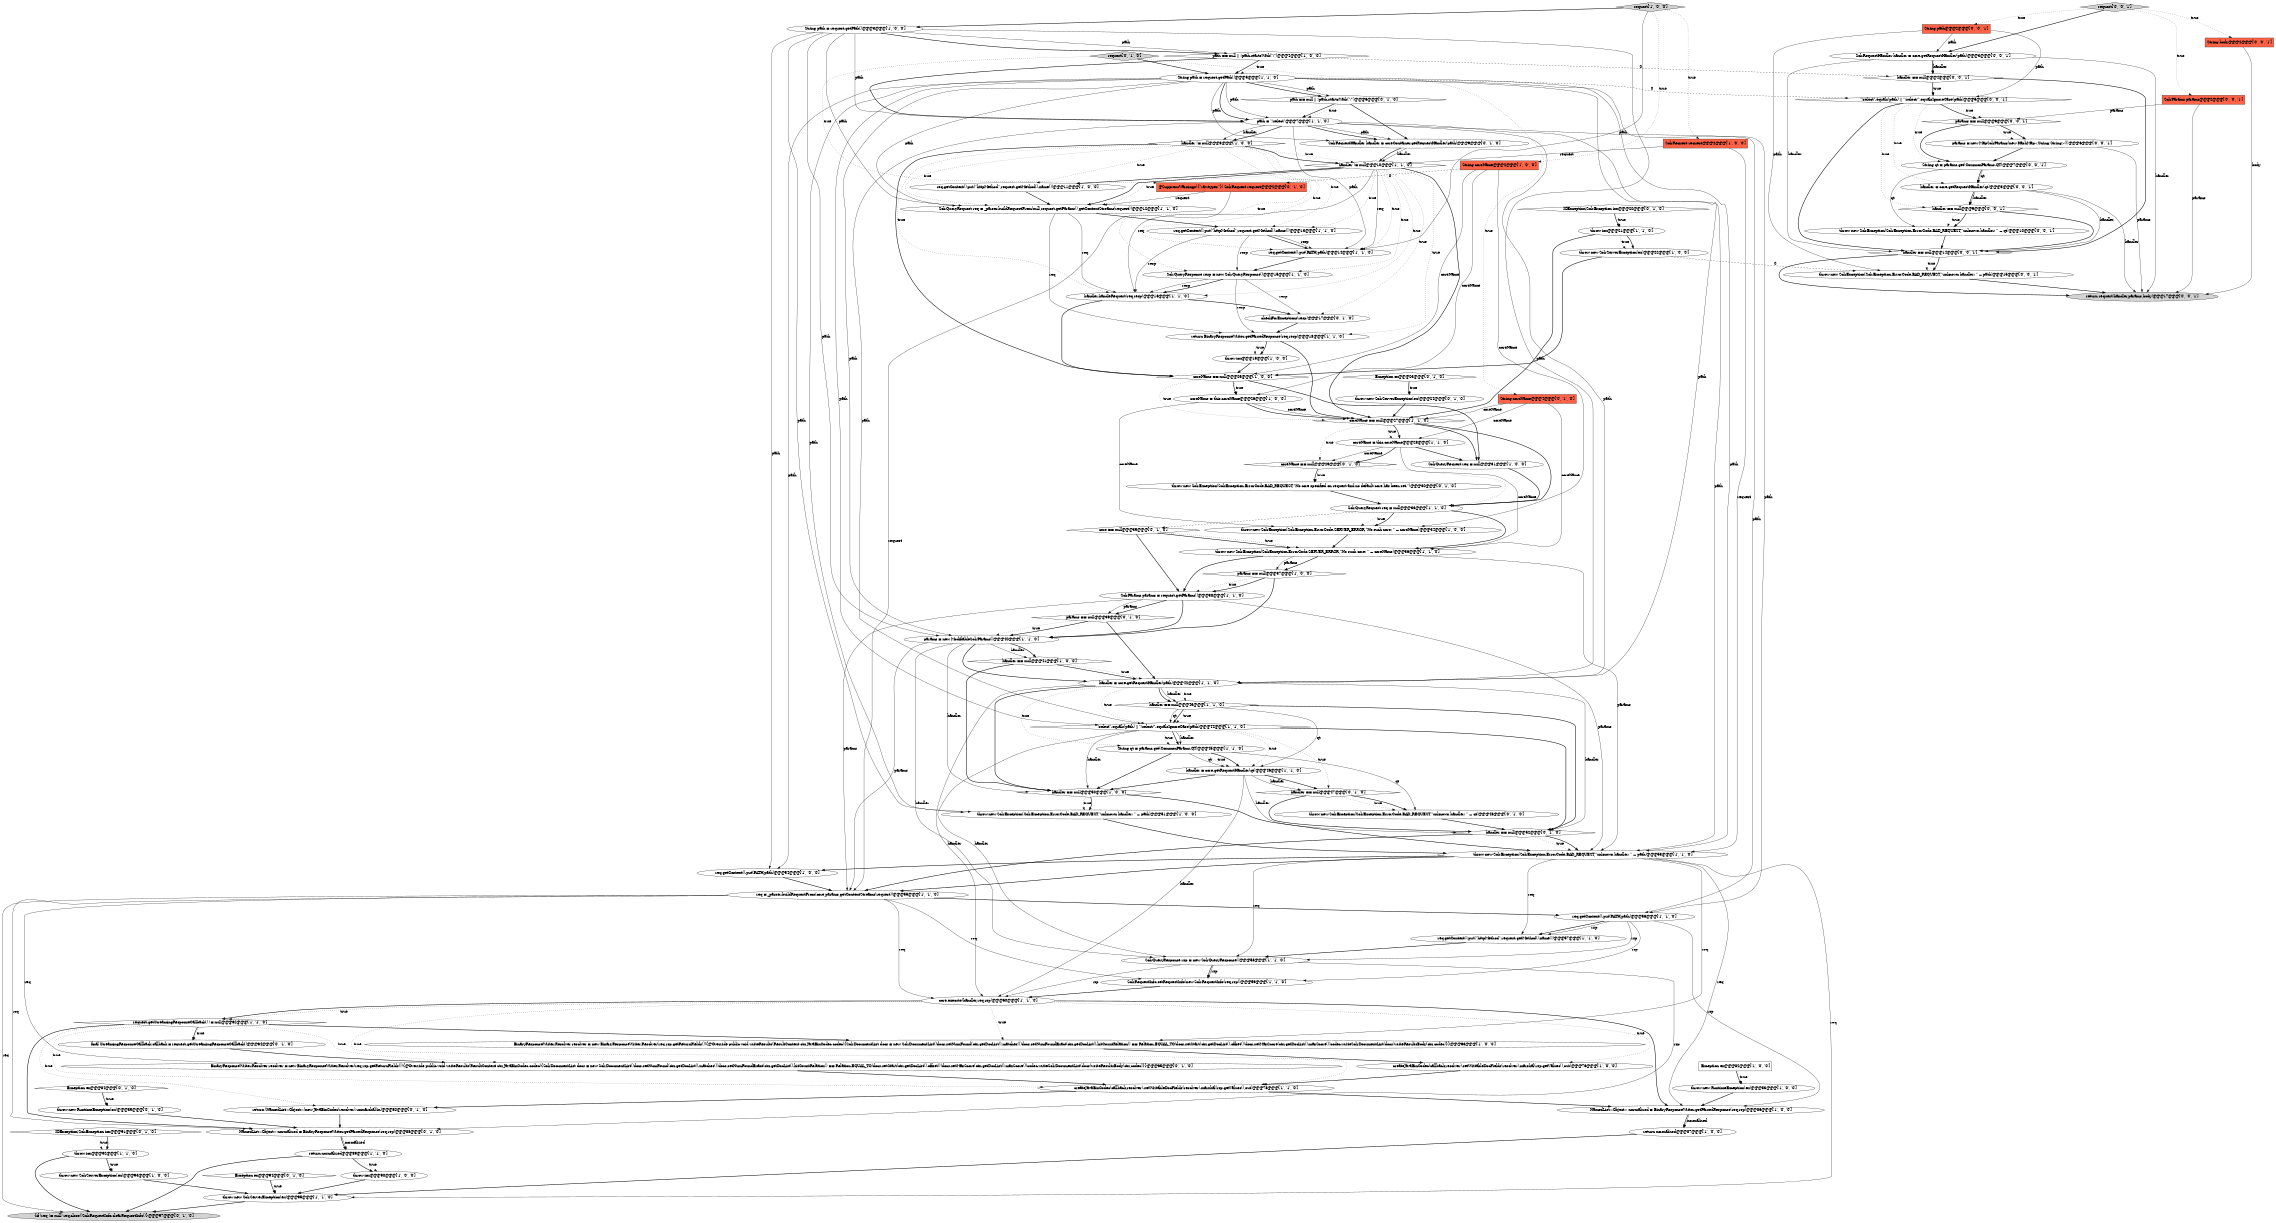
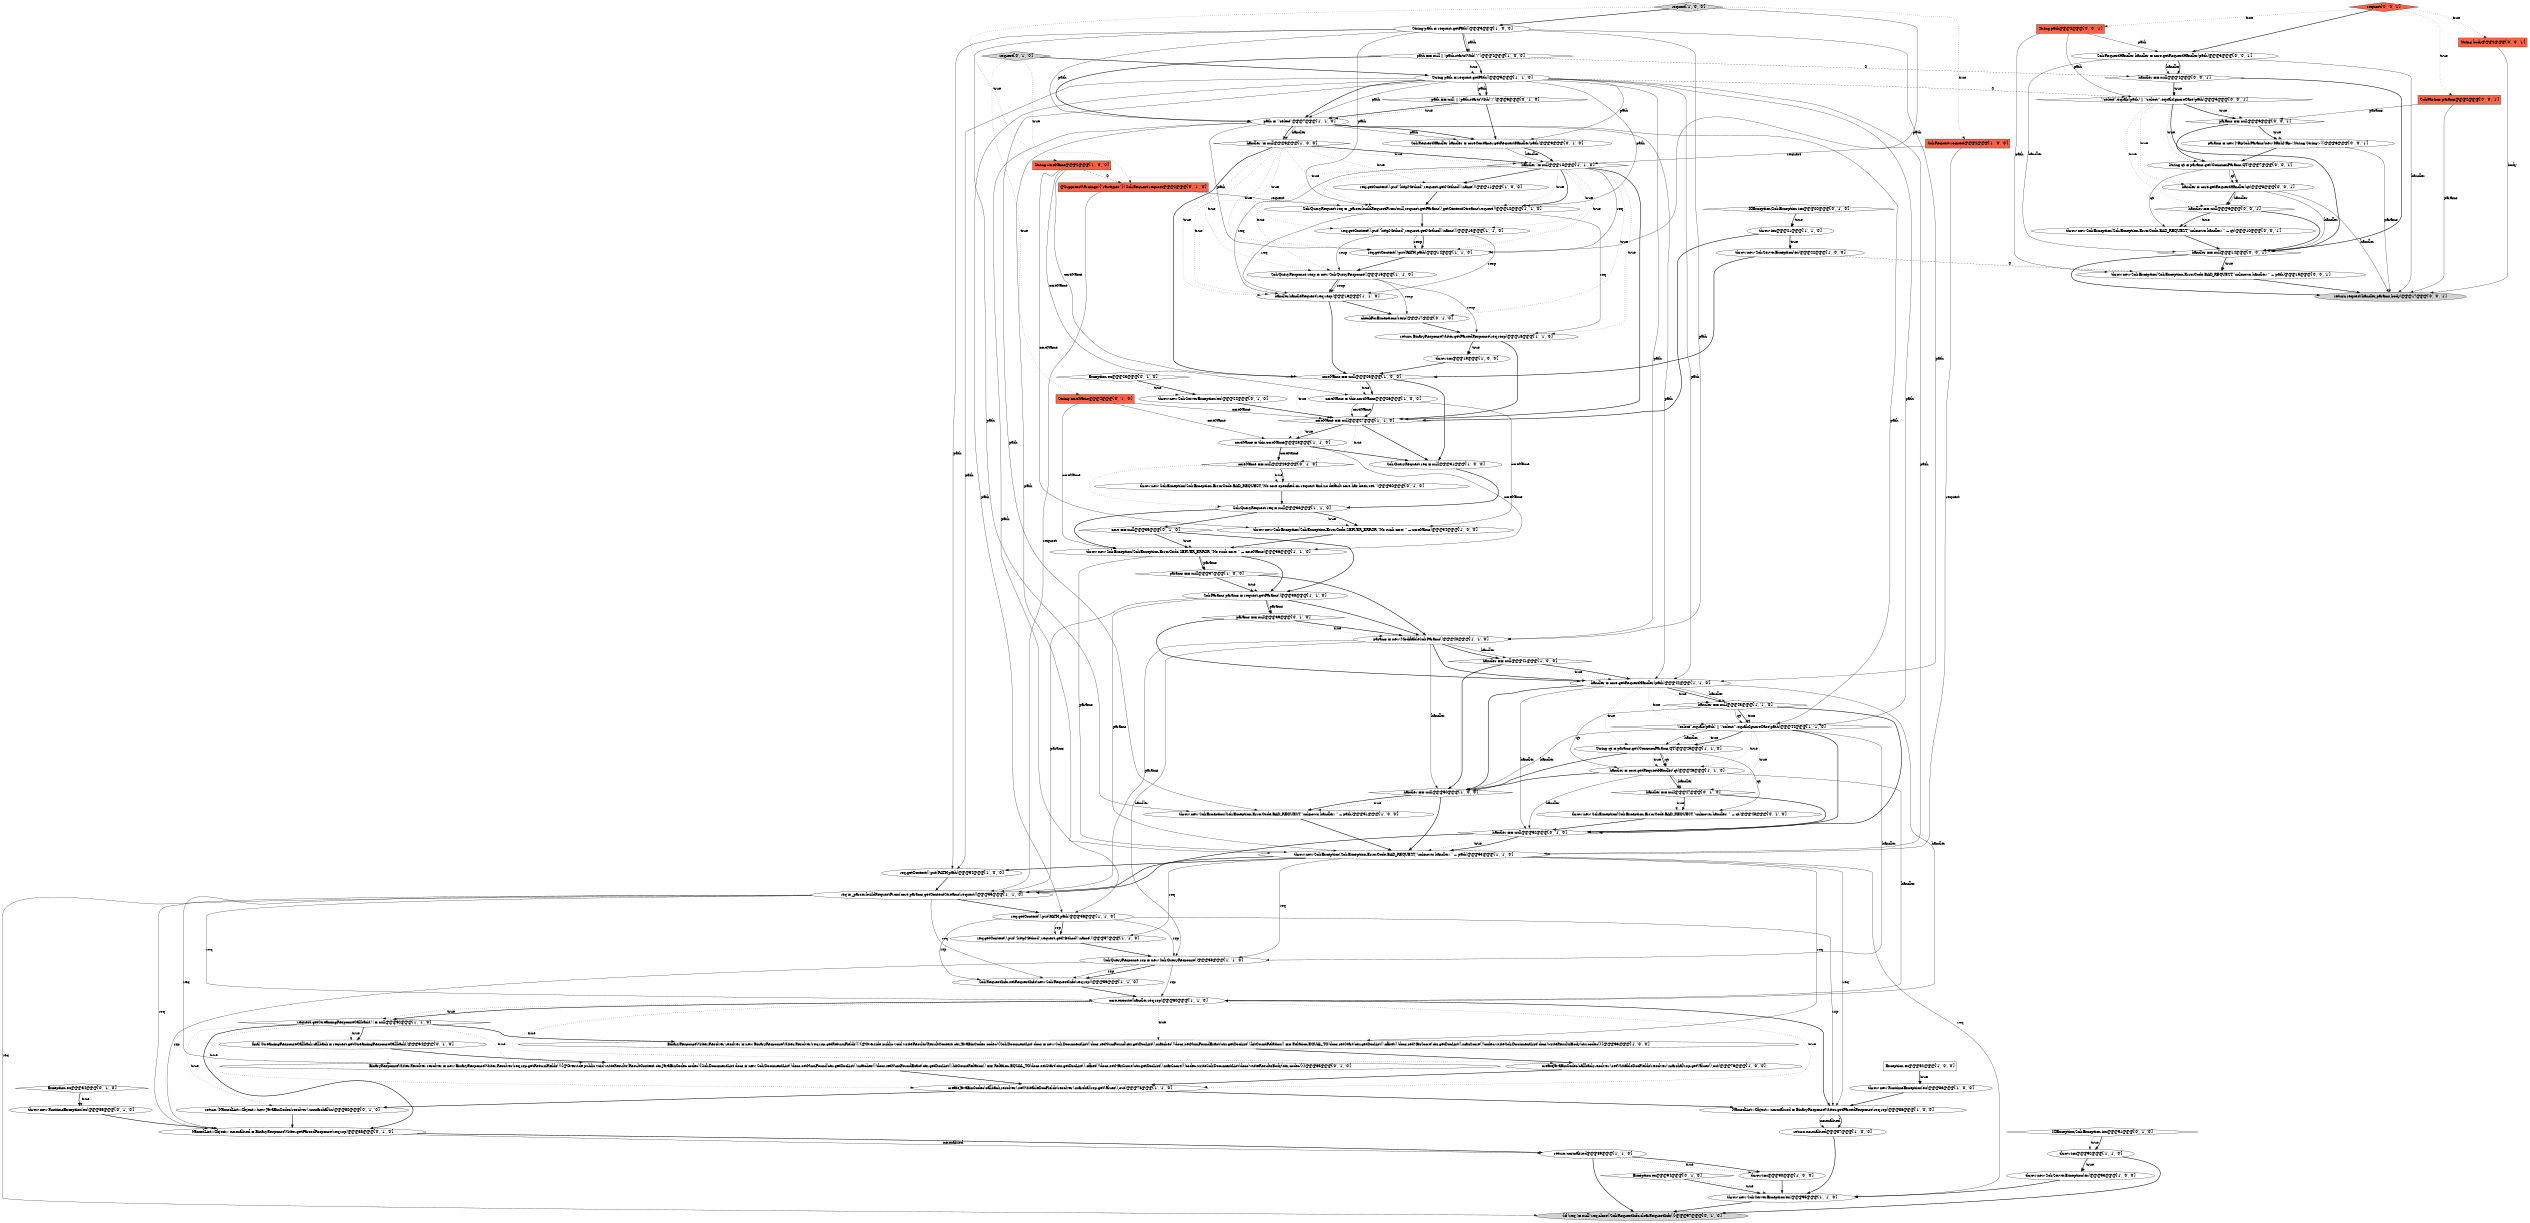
node "request['0', '0', '1']": fillcolor lightgray -> tomato
edge "coreName == null@@@27@@@['1', '1', '0']" -> "SolrQueryRequest req = null@@@33@@@['1', '1', '0']": removed
edge "SolrQueryRequest req = null@@@33@@@['1', '1', '0']" -> "core == null@@@35@@@['0', '1', '0']": style dashed -> bold
